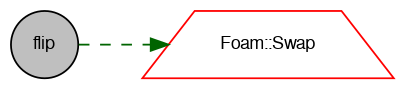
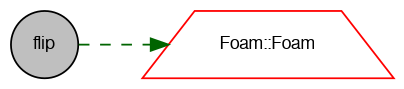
node "Foam::Swap": label "Foam::Swap" -> "Foam::Foam"
